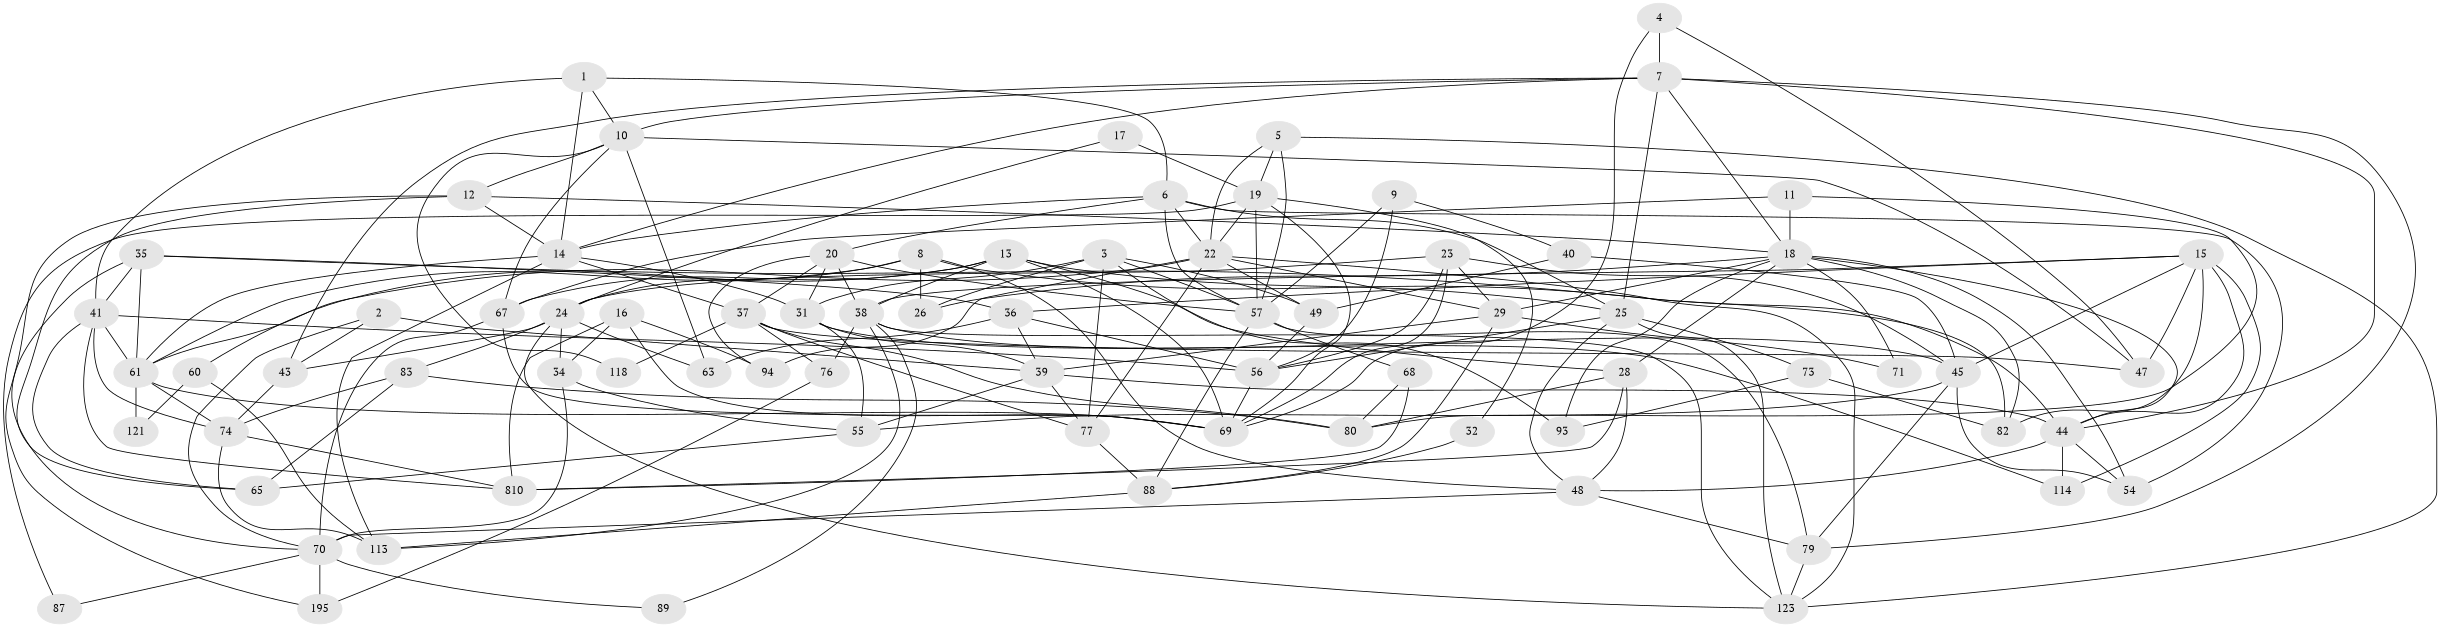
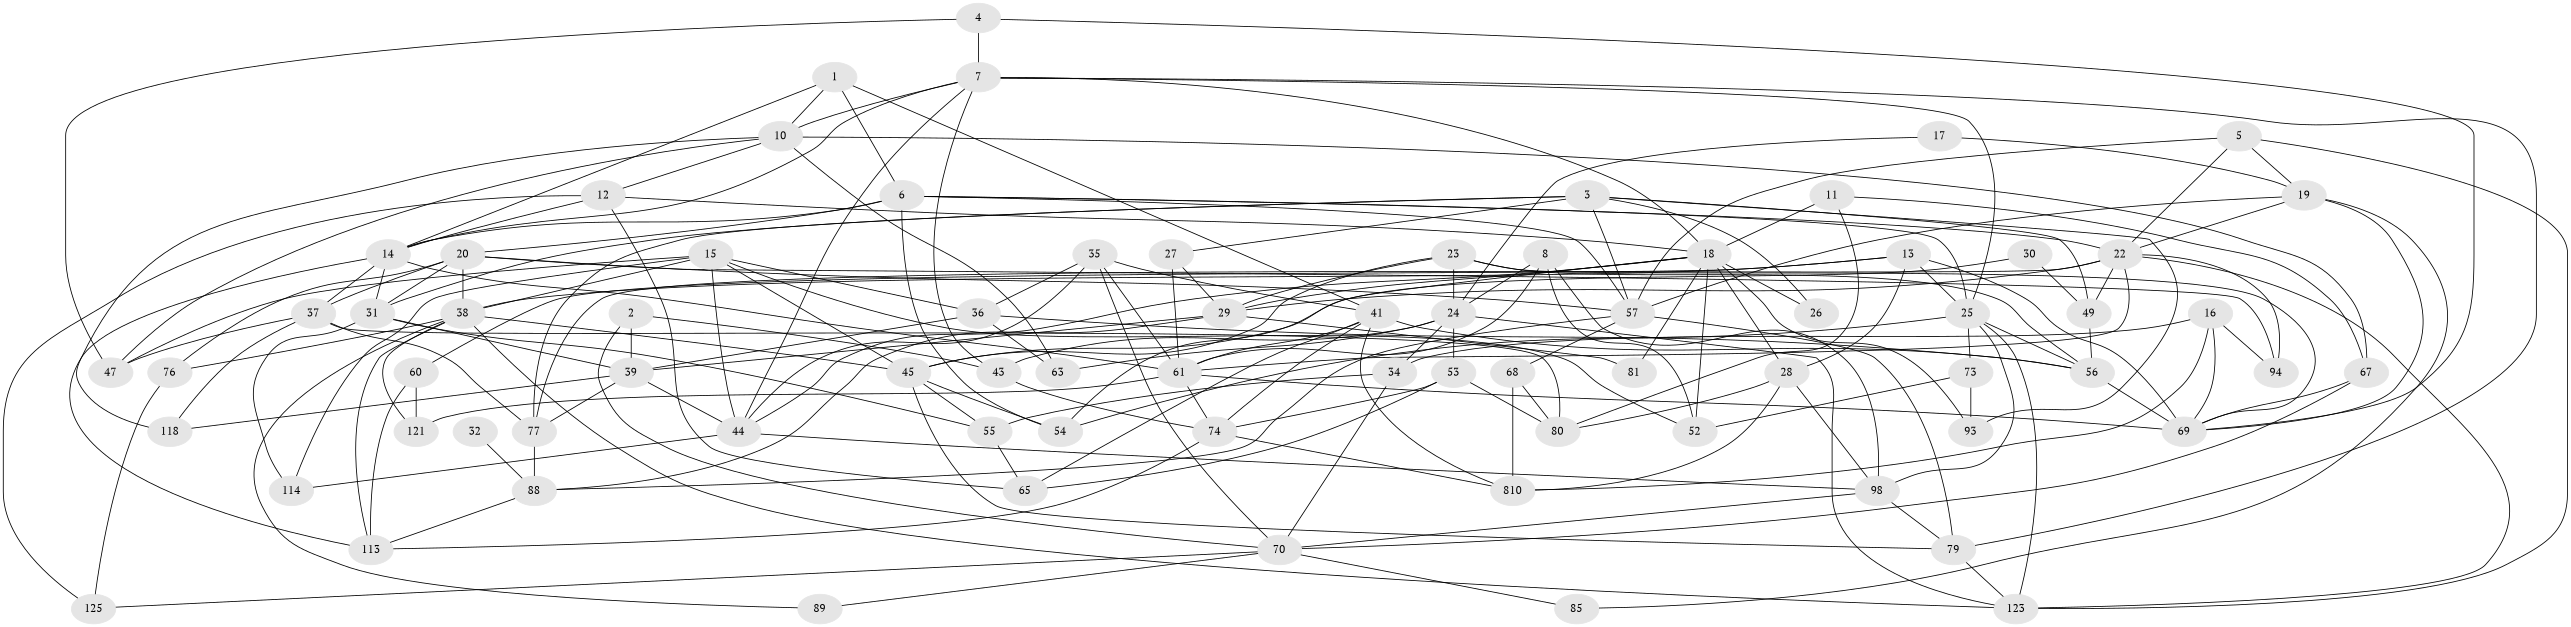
node "9": removed
edge "19" -- "32": removed
node "27": added
node "40": label "40" -> "30"
edge "13" -- "67": removed
edge "8" -- "26": removed
edge "37" -- "76": now "20" -- "76"
edge "38" -- "121": added
node "83": label "83" -> "53"
node "71": label "71" -> "81"
edge "39" -- "55": now "39" -- "118"
node "82": label "82" -> "52"
edge "44" -- "54": now "25" -- "54"
node "48": label "48" -> "98"
node "87": label "87" -> "85"
node "195": label "195" -> "125"
